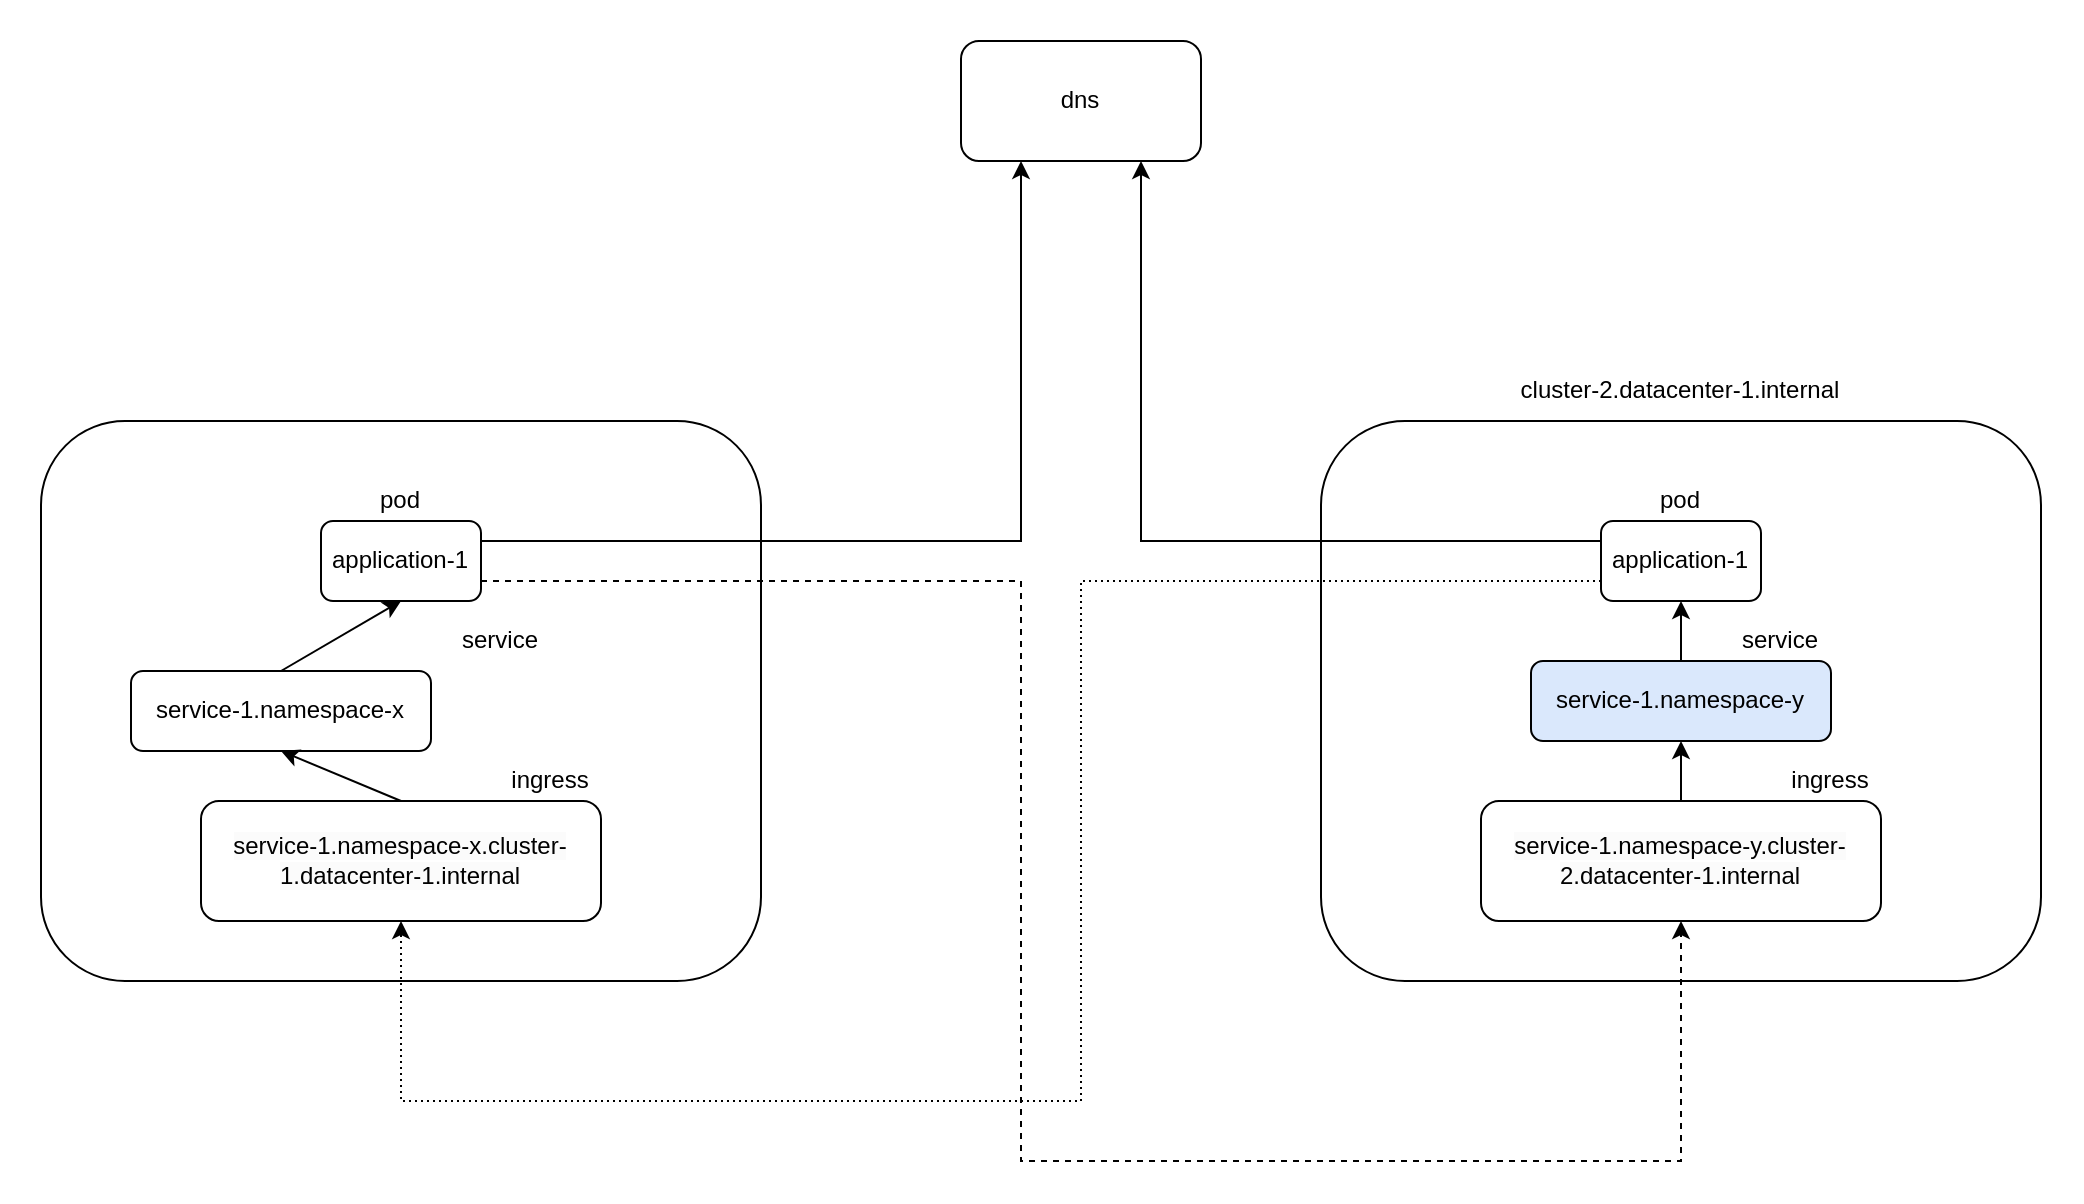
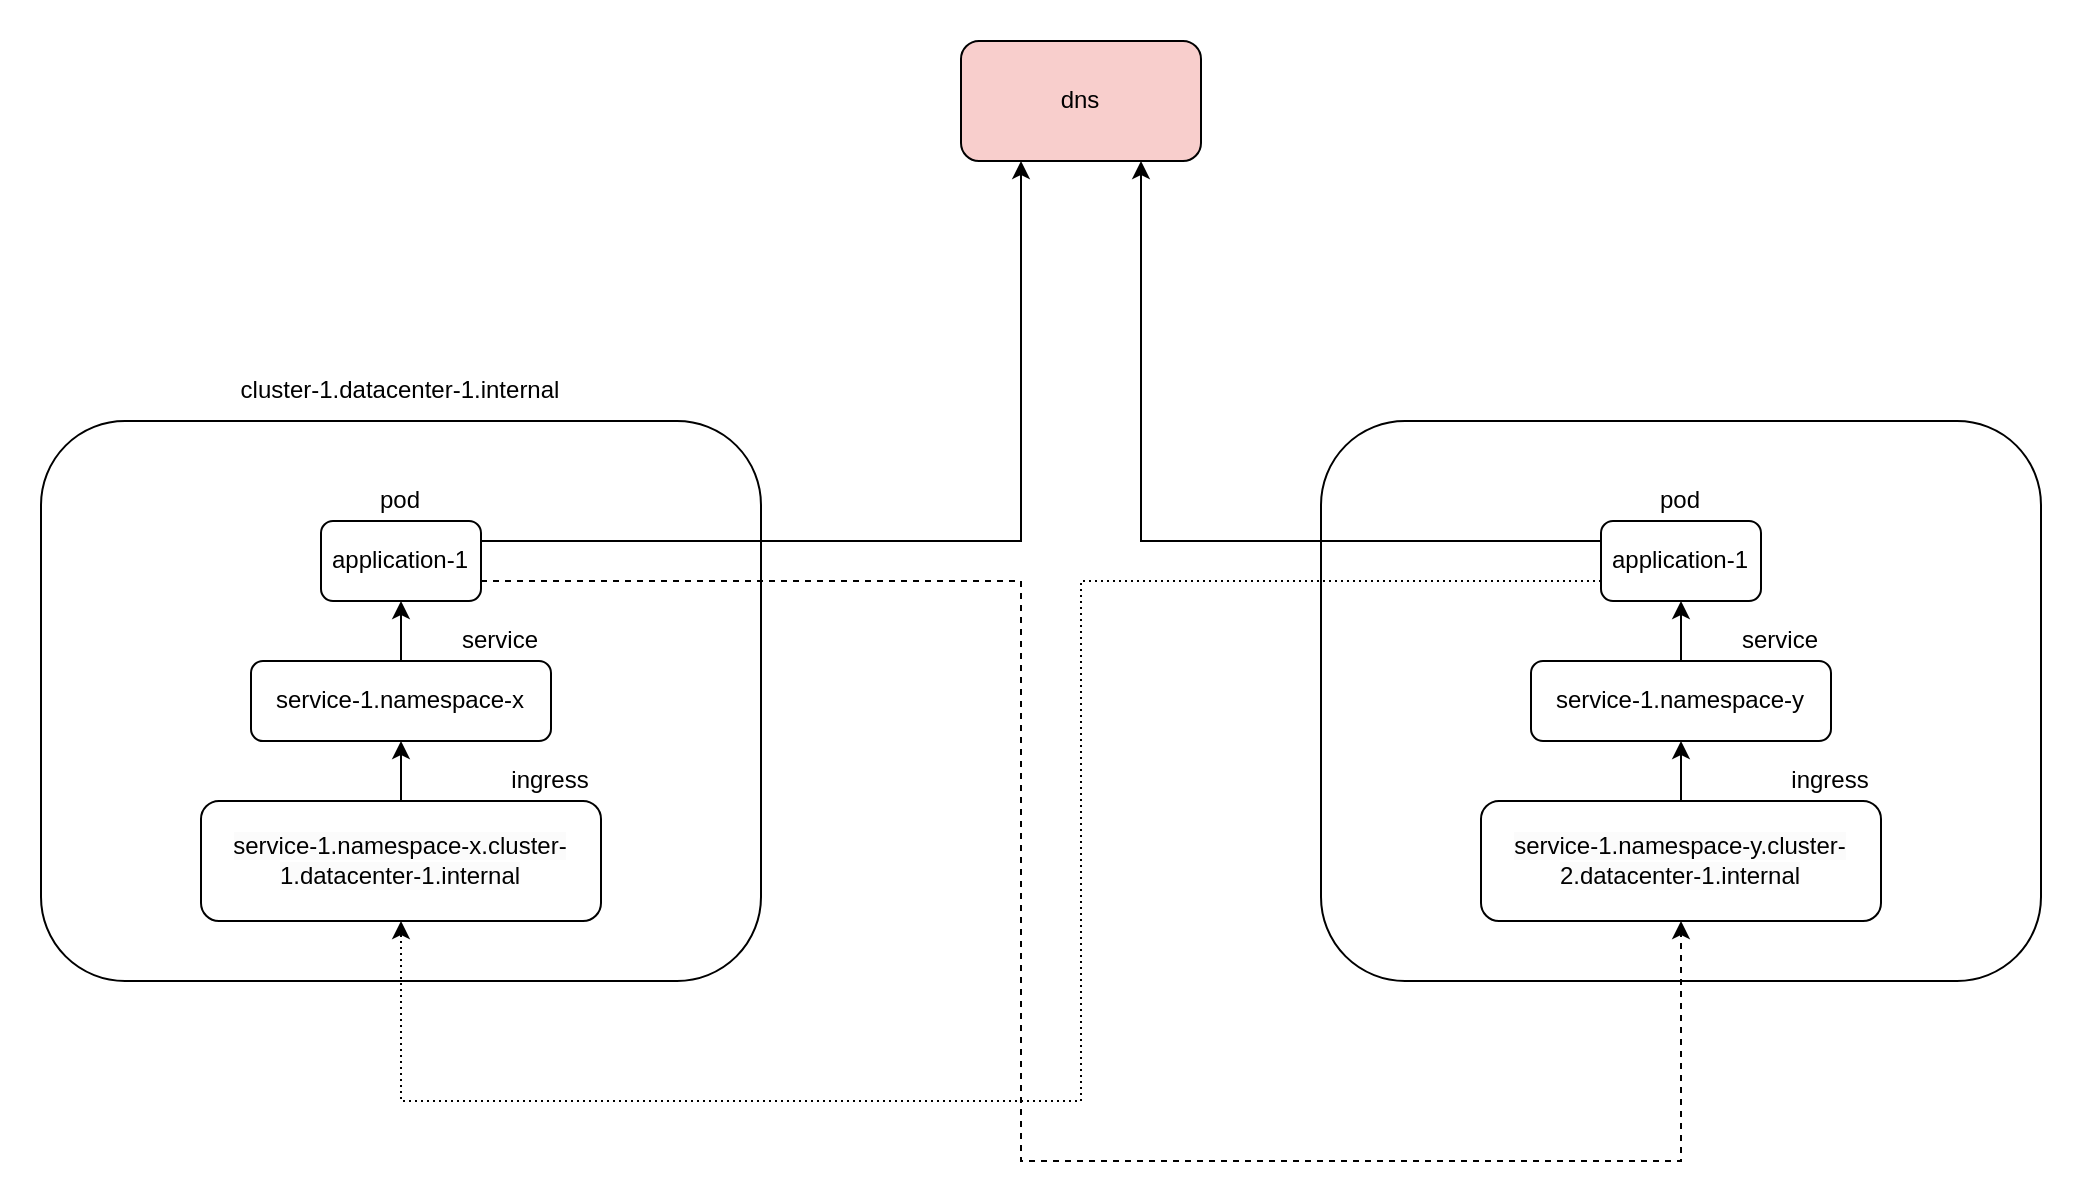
node "dns": fillcolor #ffffff -> #f8cecc
node "cluster-1.datacenter-1.internal": added
node "cluster-2.datacenter-1.internal": removed
node "service-1.namespace-y": fillcolor #dae8fc -> #ffffff
node "service-1.namespace-x": moved (281, 711) -> (401, 701)
